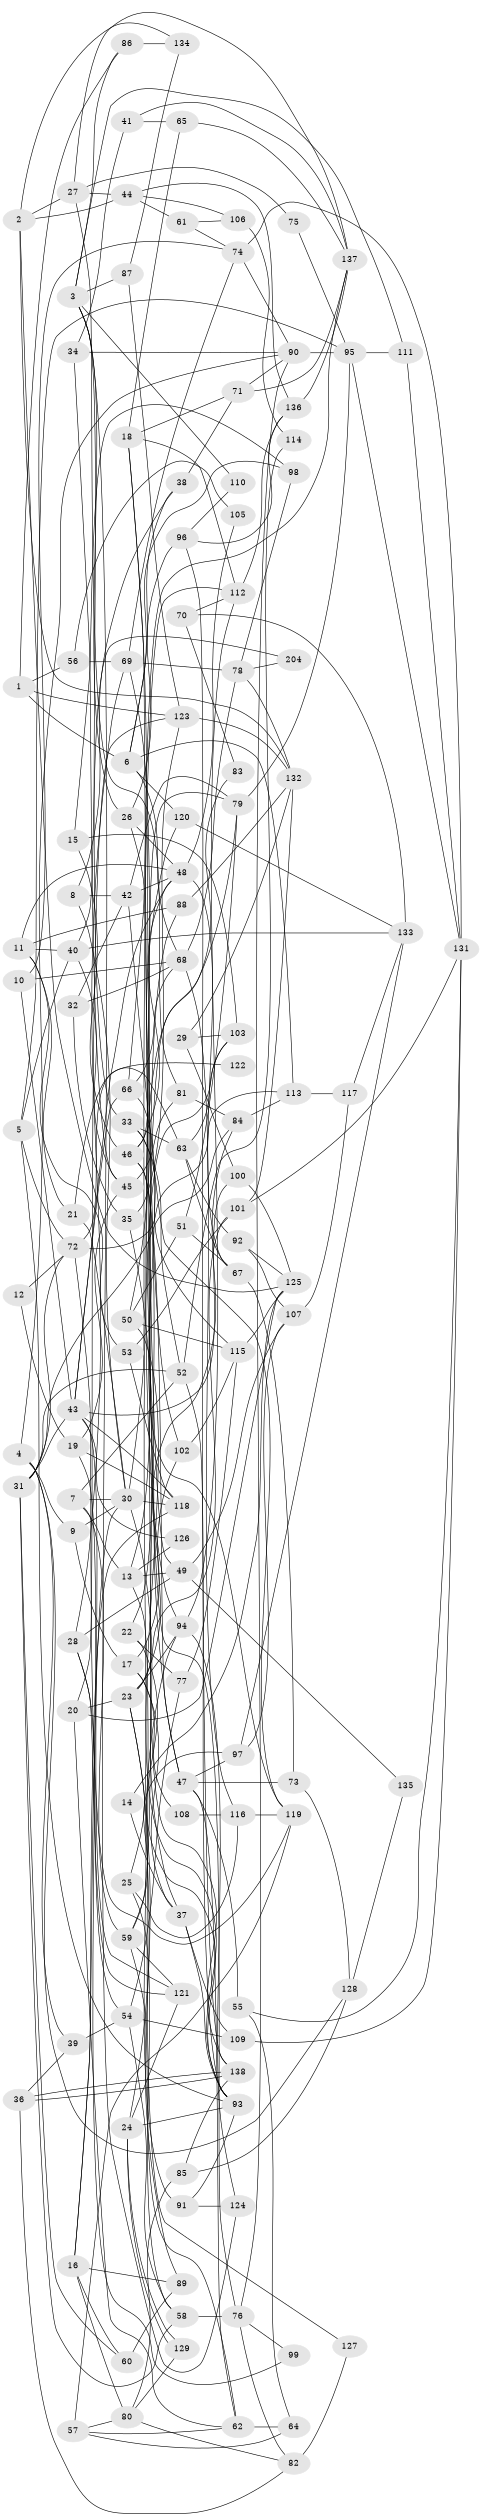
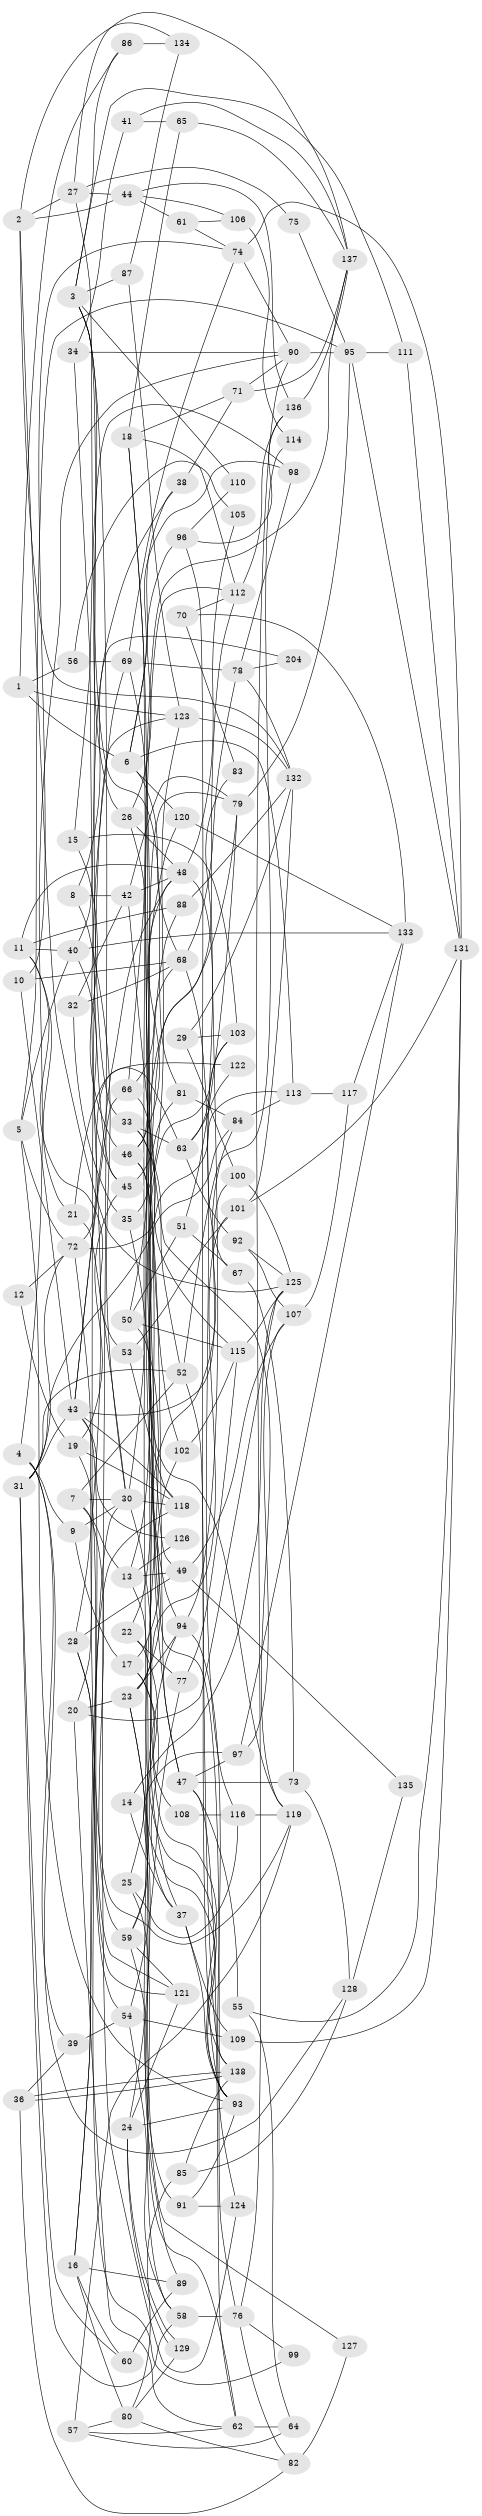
edge "63" -- "67": now "63" -- "122"
